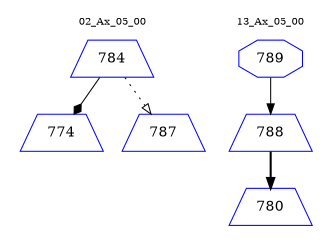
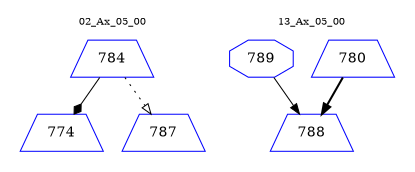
edge "788" -> "780": reversed
